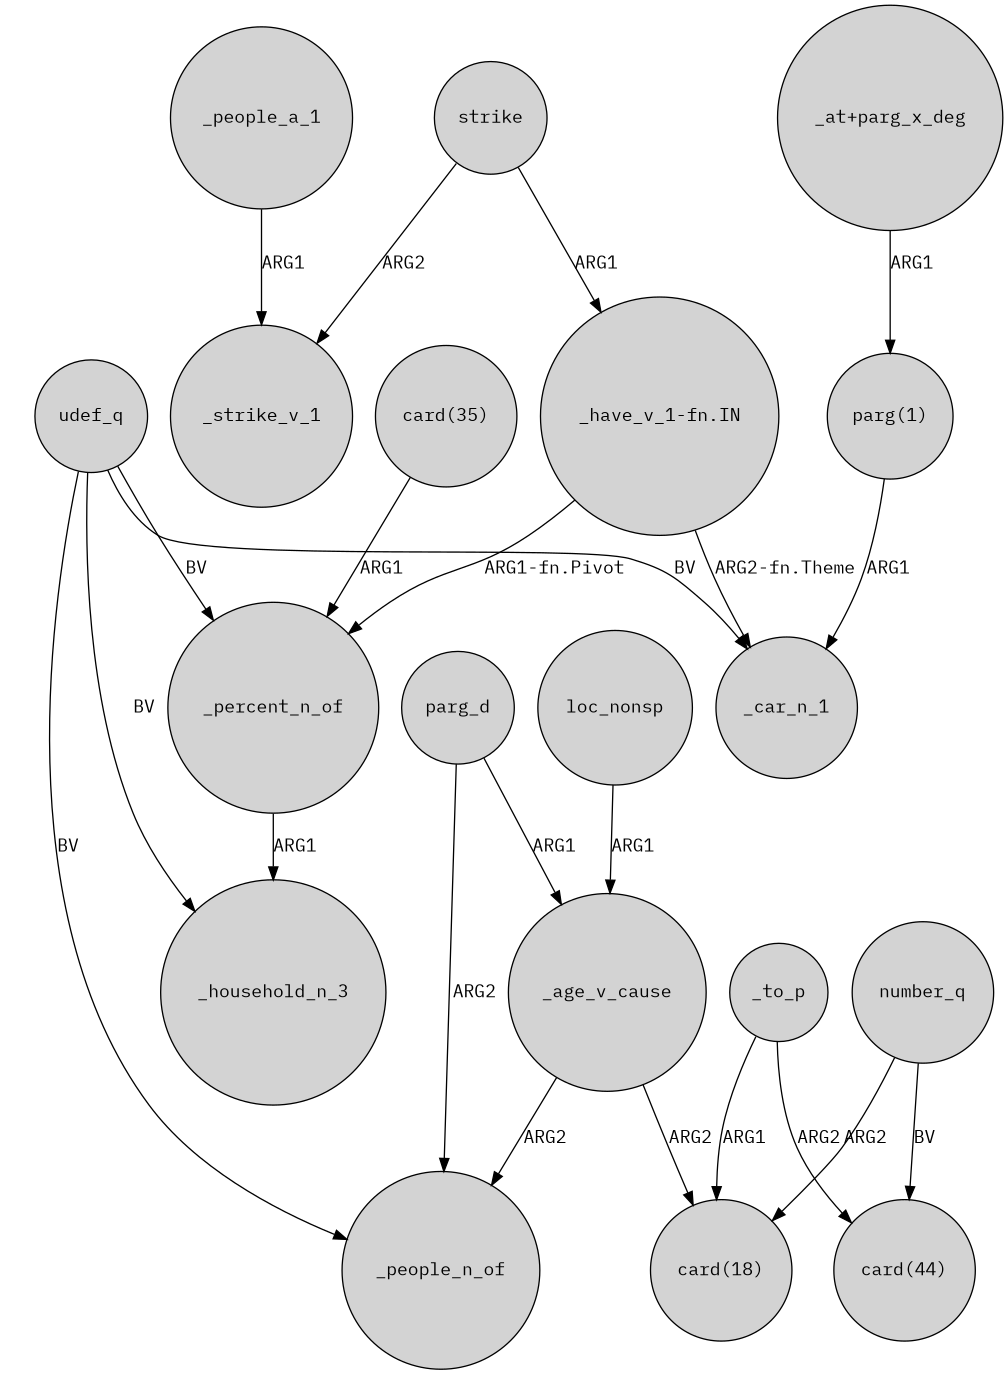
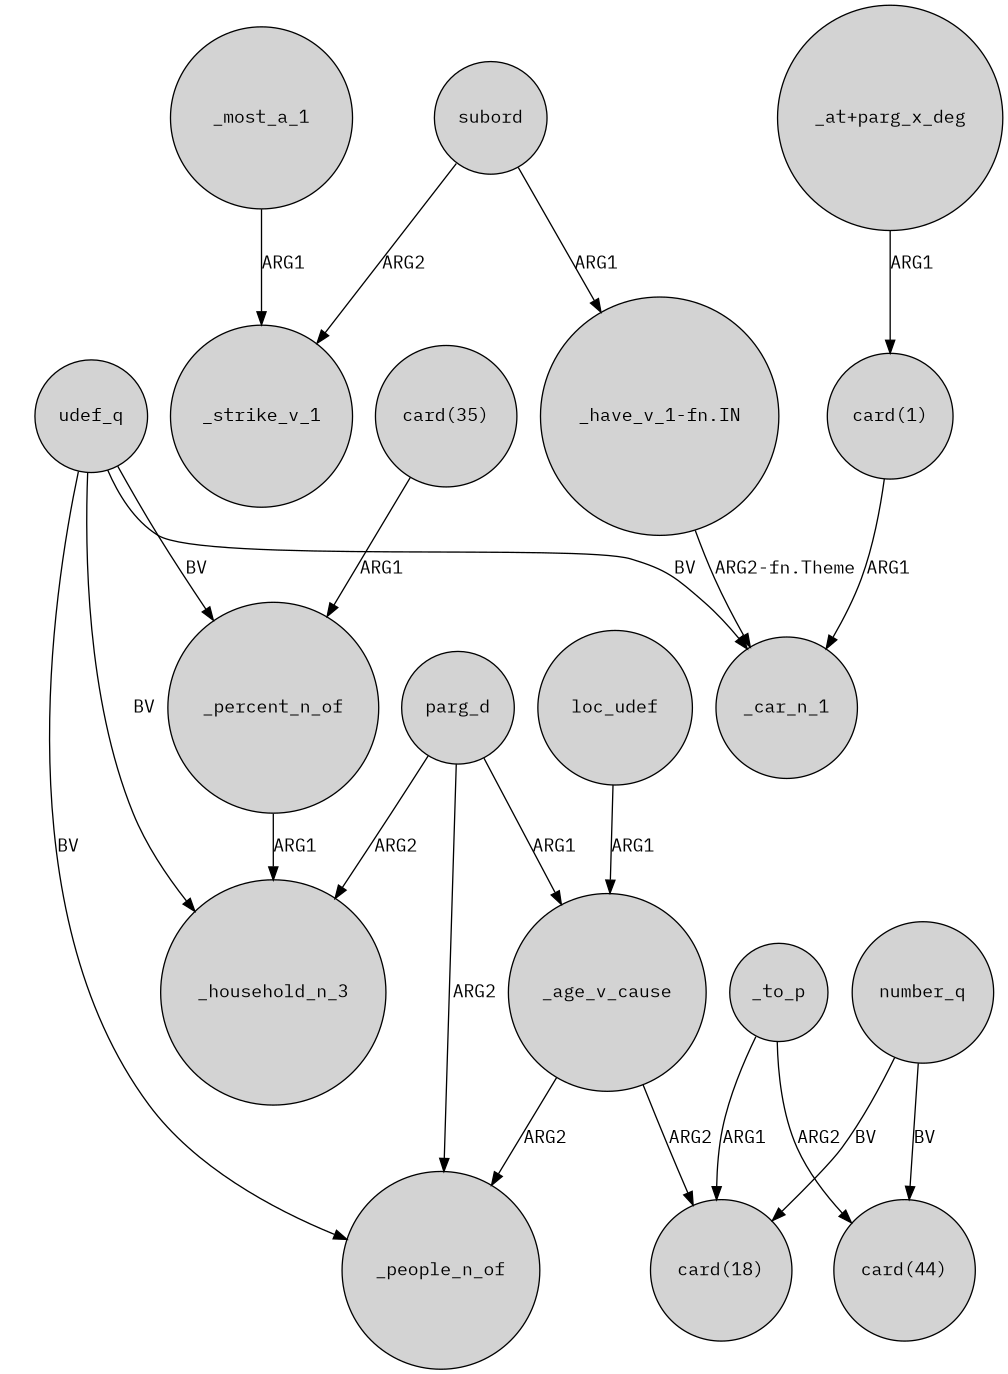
node "_people_a_1": label "_people_a_1" -> "_most_a_1"
node "strike": label "strike" -> "subord"
node "parg(1)": label "parg(1)" -> "card(1)"
edge "_have_v_1-fn.IN" -> "_percent_n_of": removed, label "ARG1-fn.Pivot"
node "loc_nonsp": label "loc_nonsp" -> "loc_udef"
edge "parg_d" -> "_household_n_3": added, label "ARG2"
edge "number_q" -> "card(18)": label "ARG2" -> "BV"
